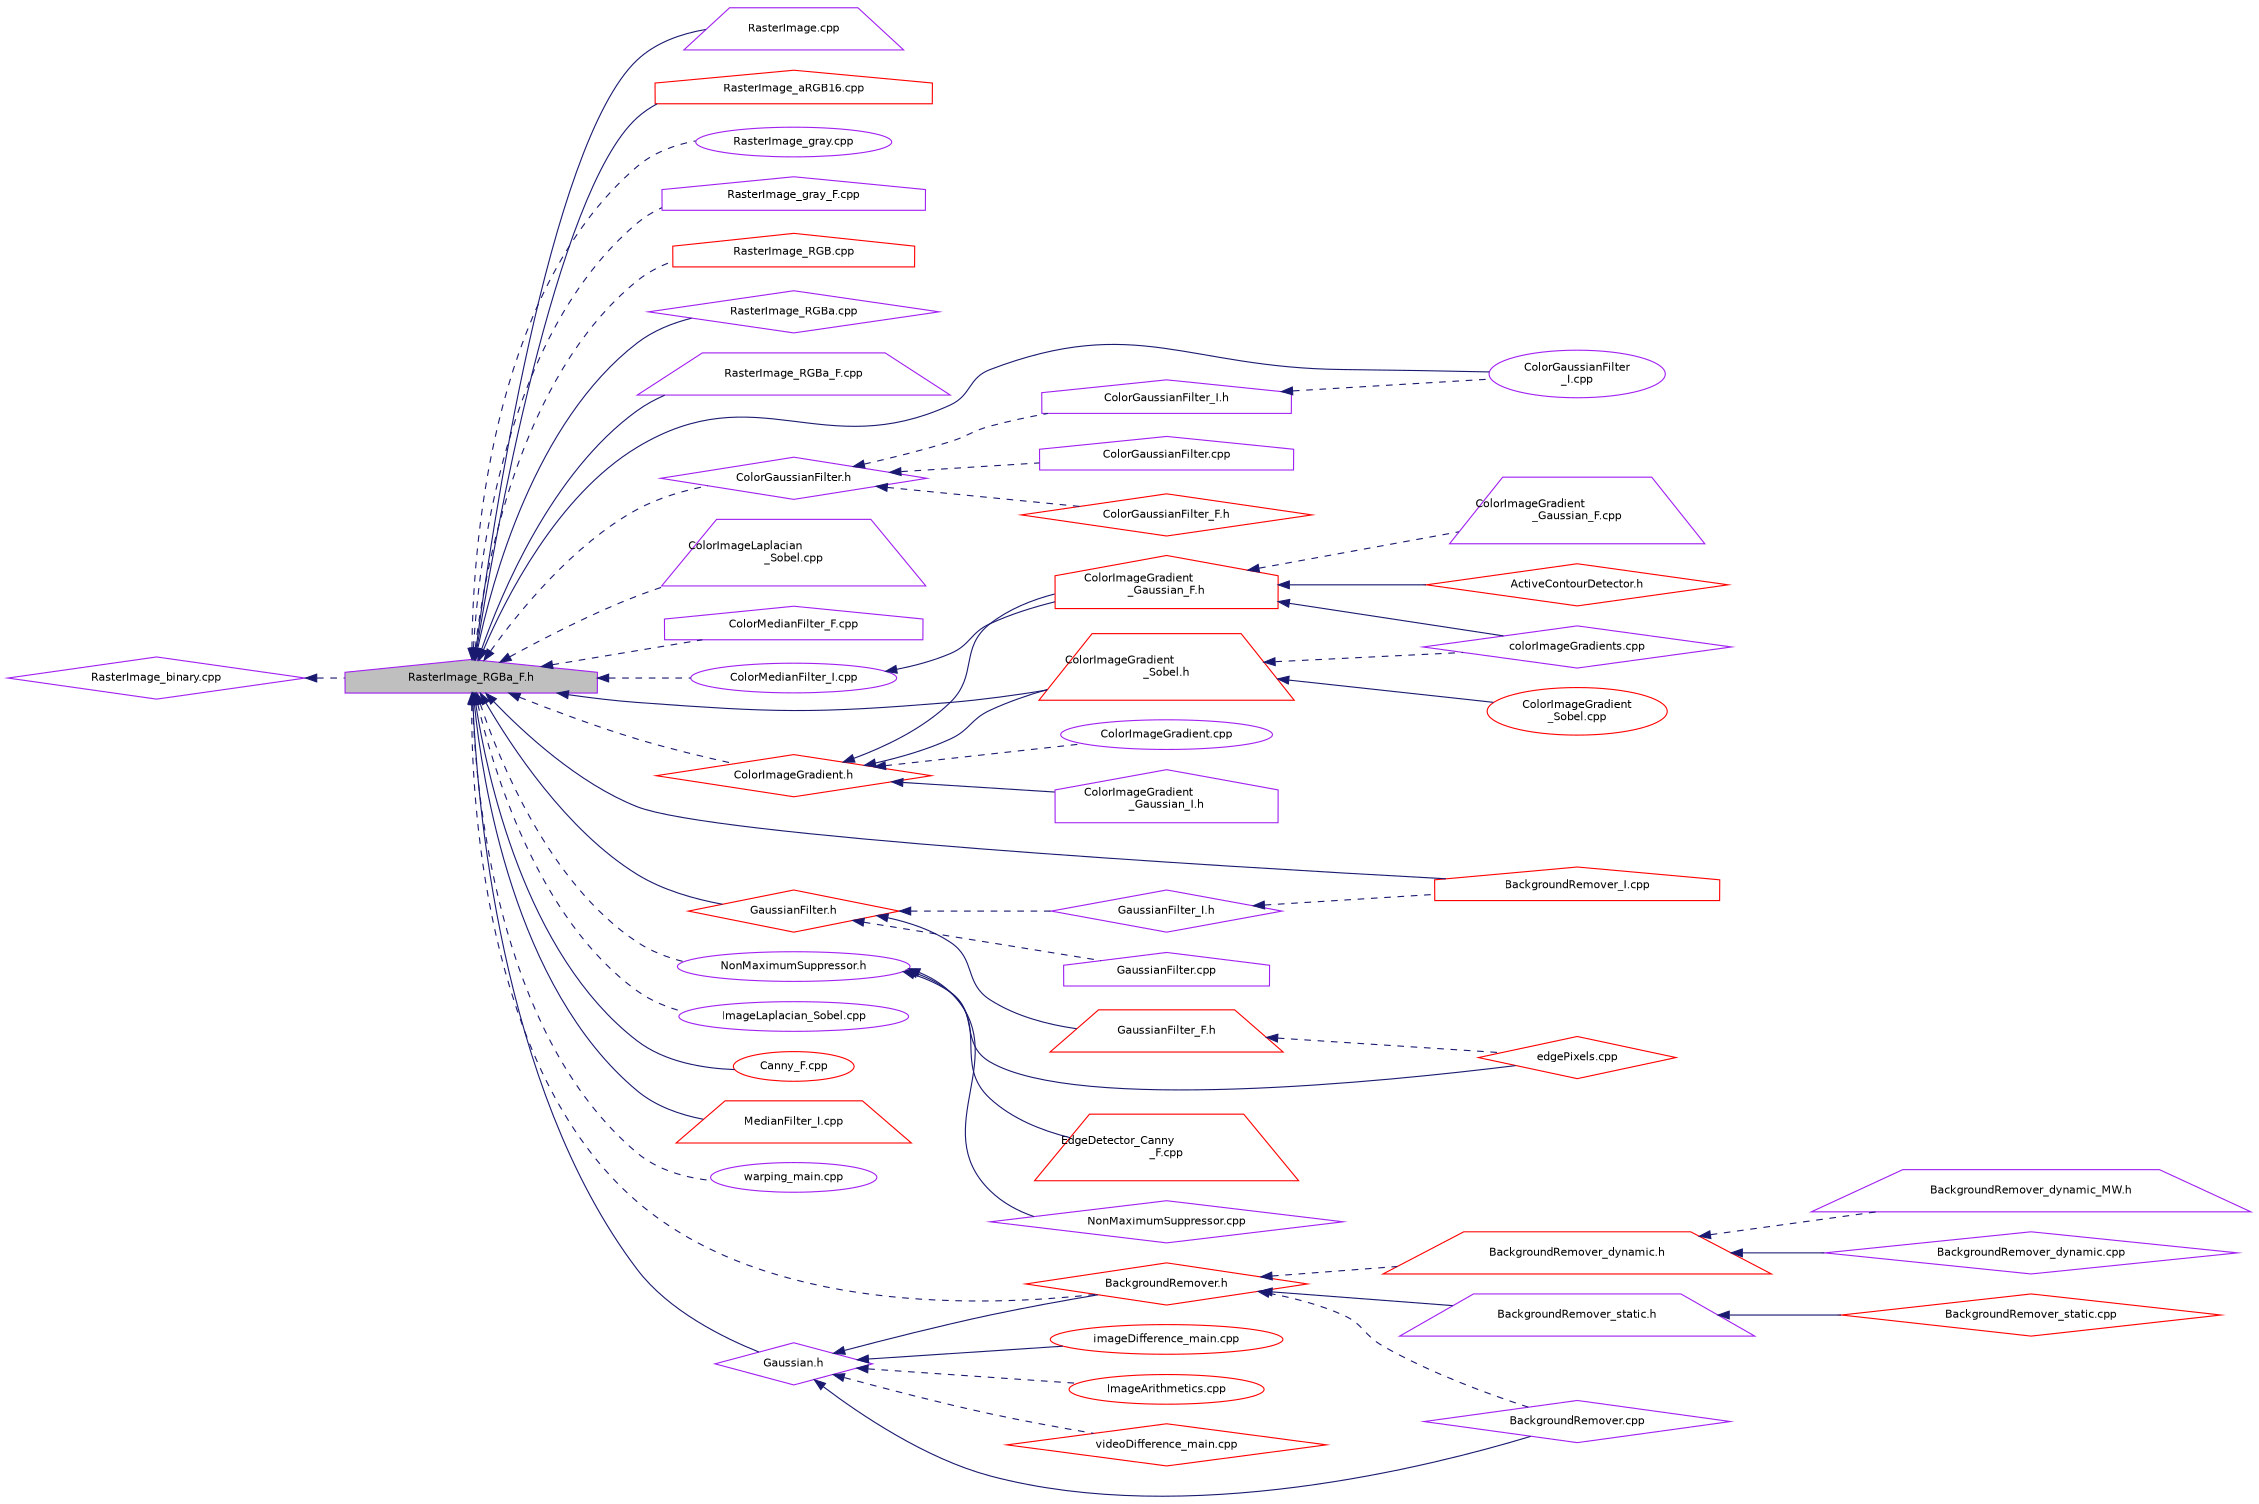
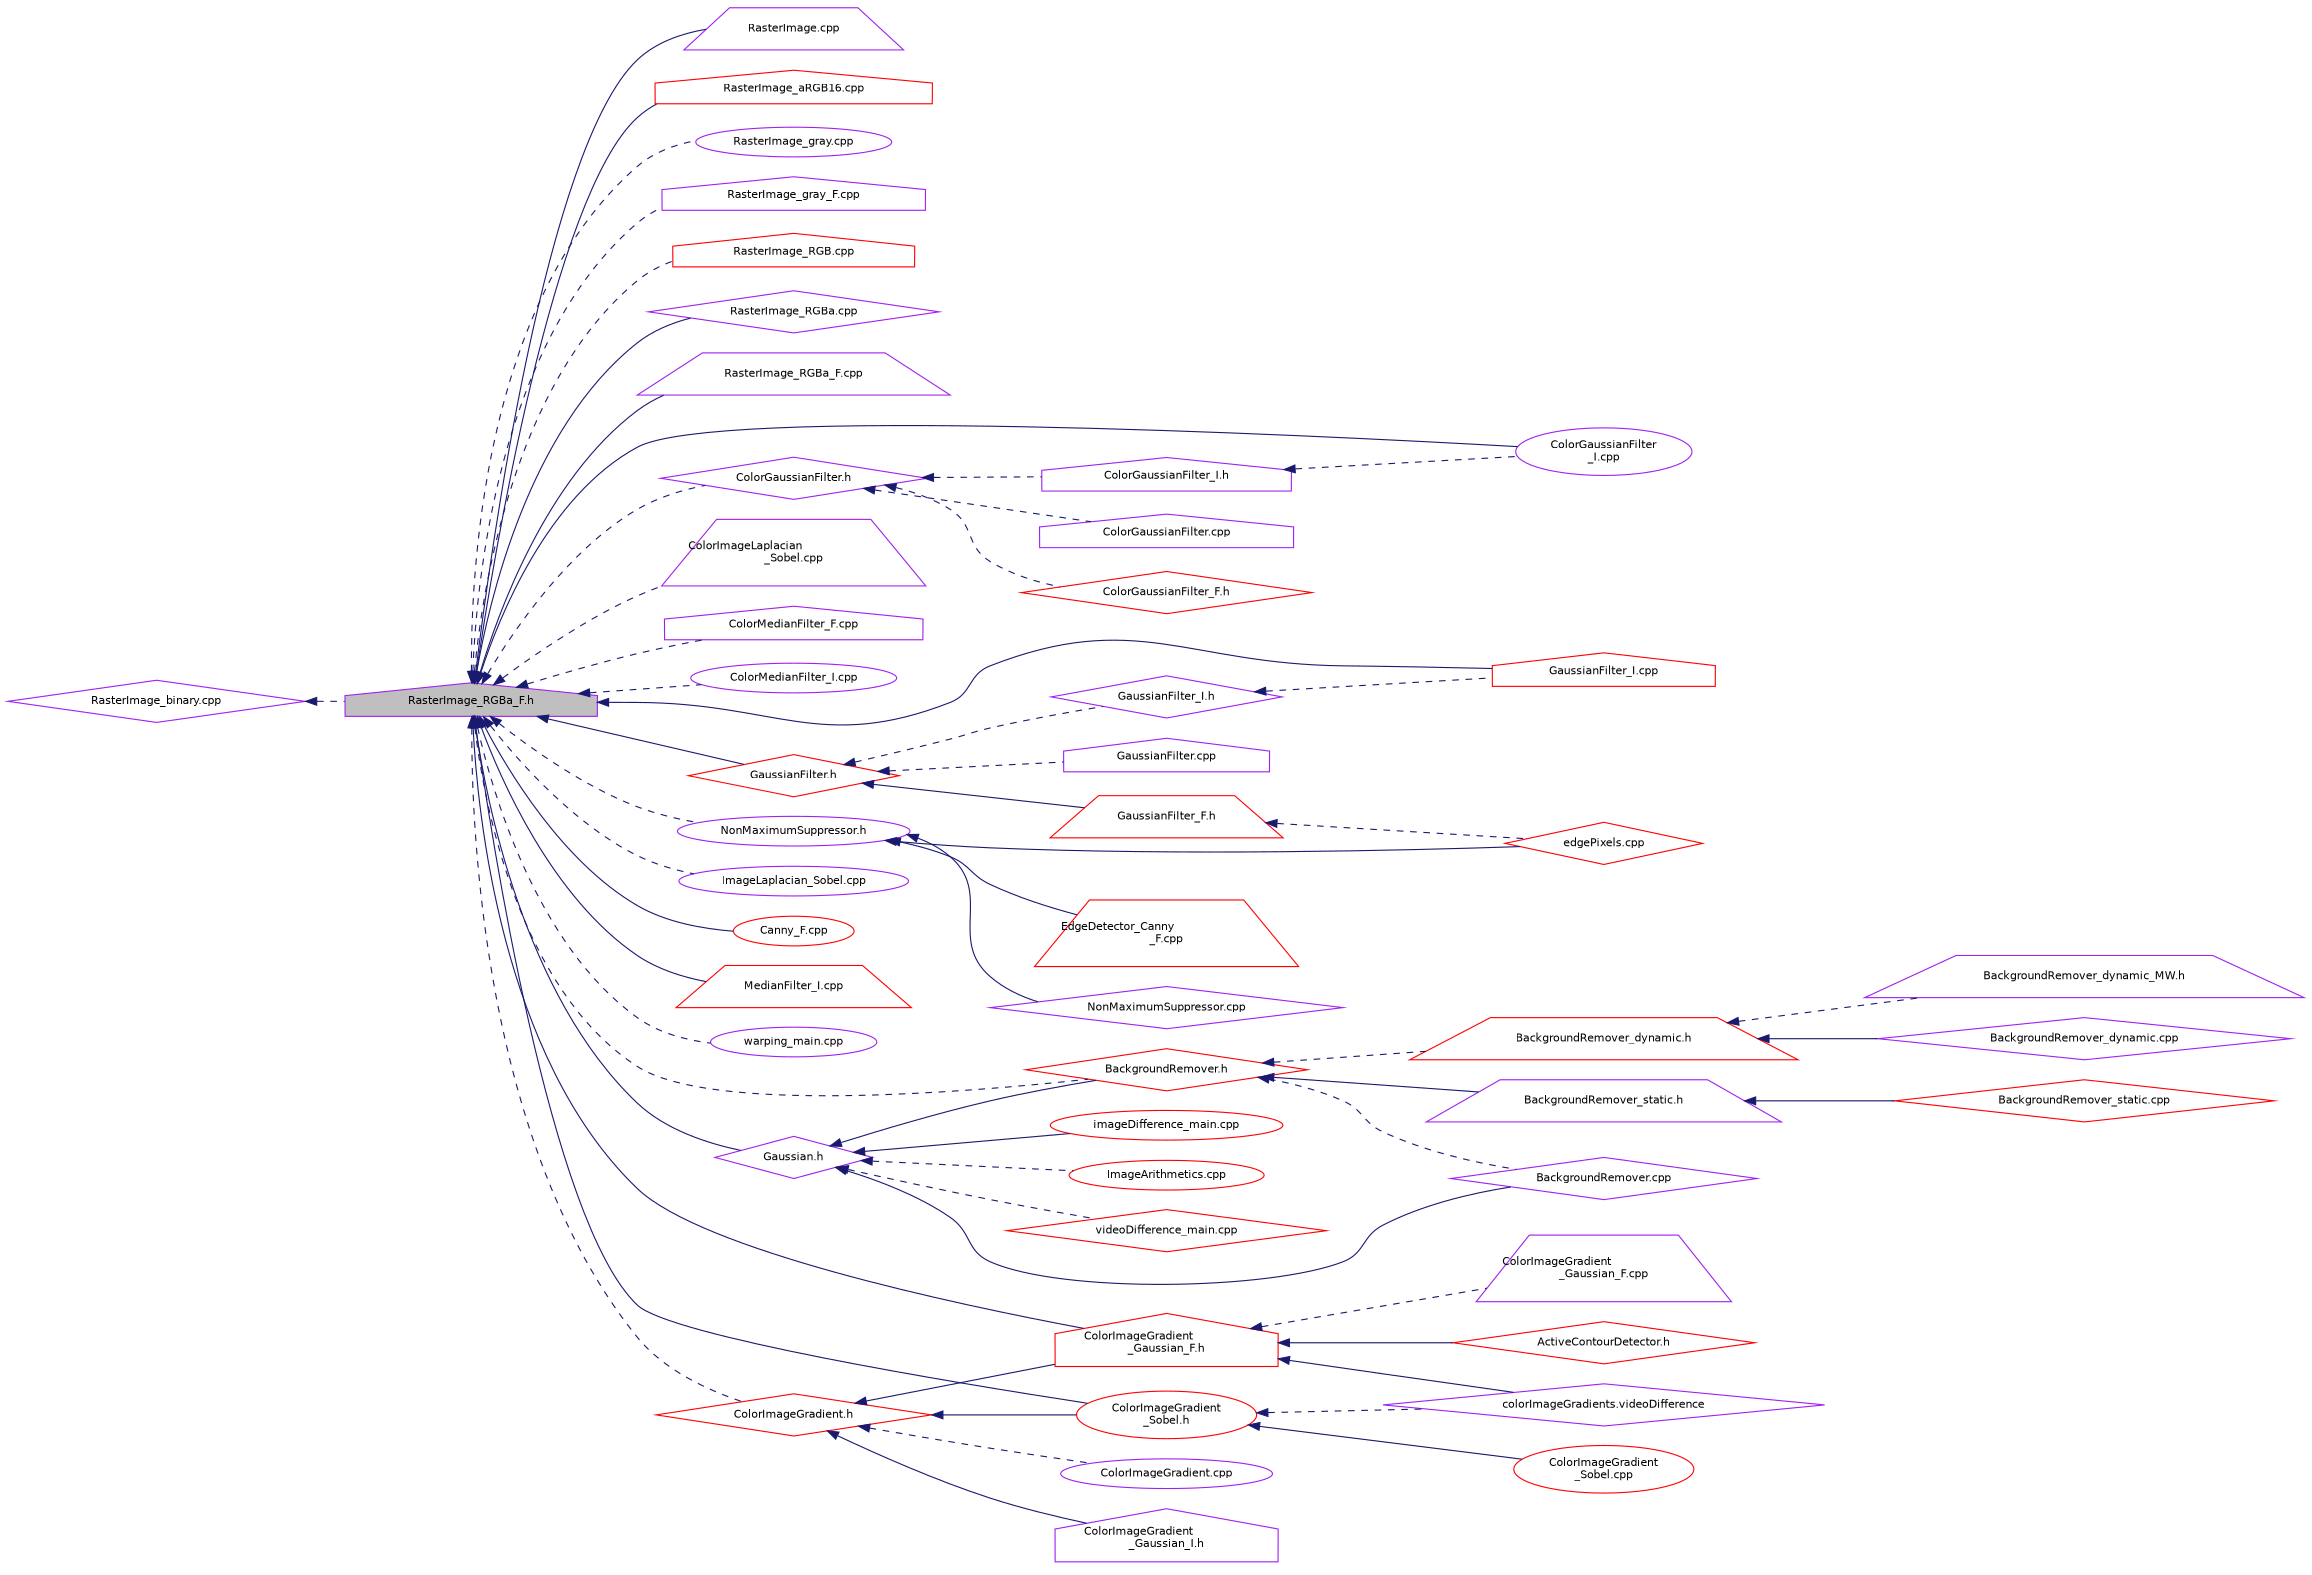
edge "ColorImageGradient _Gaussian_F.h" -> "ColorMedianFilter_I.cpp": now "ColorImageGradient _Gaussian_F.h" -> "RasterImage_RGBa_F.h"
node "colorImageGradients.cpp": label "colorImageGradients.cpp" -> "colorImageGradients.videoDifference"
node "ColorImageGradient _Sobel.h": shape trapezium -> ellipse
node "BackgroundRemover_I.cpp": label "BackgroundRemover_I.cpp" -> "GaussianFilter_I.cpp"
